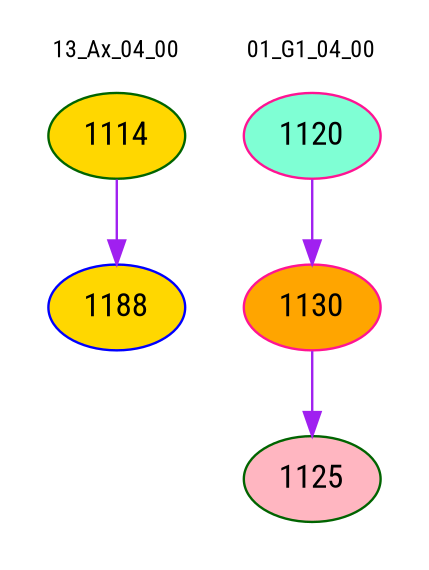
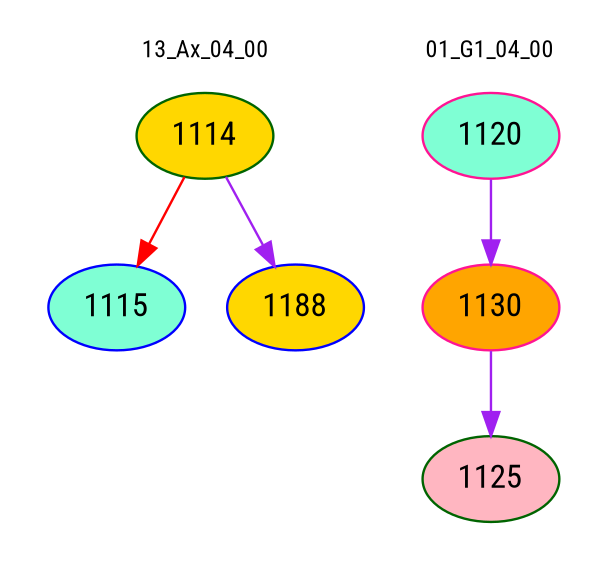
node "1115": added
